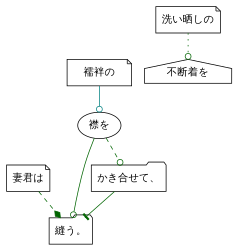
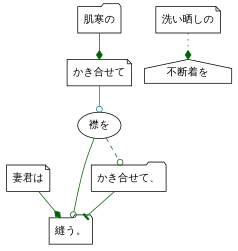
node "肌寒の": added
edge "洗い晒しの" -> "不断着を": arrowhead odot -> diamond
node "襦袢の": label "襦袢の" -> "かき合せて"
edge "妻君は" -> "縫う。": style dashed -> solid
